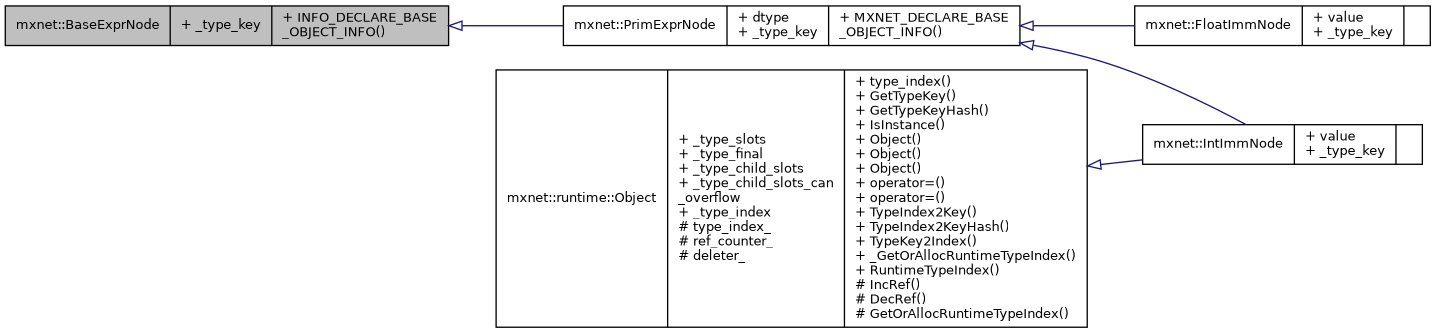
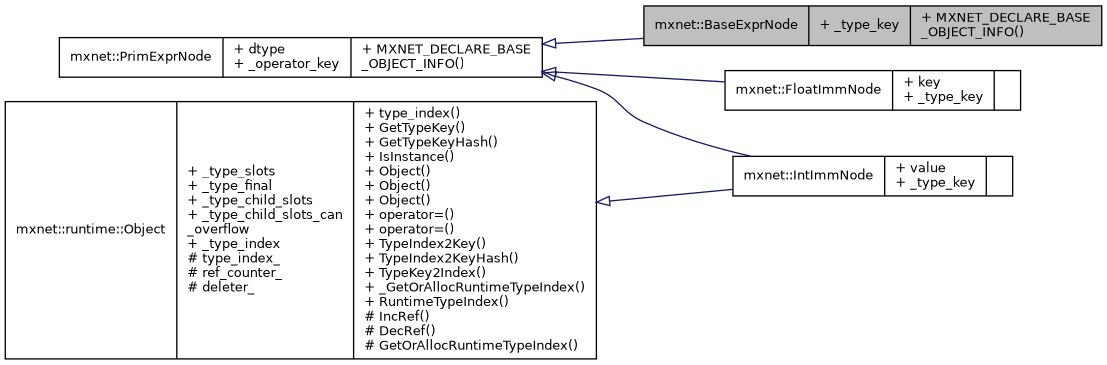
node "mxnet::BaseExprNode": text "+ INFO_DECLARE_BASE" -> "+ MXNET_DECLARE_BASE"
node "mxnet::FloatImmNode": text "+ value" -> "+ key"
edge "mxnet::PrimExprNode" -> "mxnet::BaseExprNode": reversed
node "mxnet::PrimExprNode": text "+ _type_key" -> "+ _operator_key"
